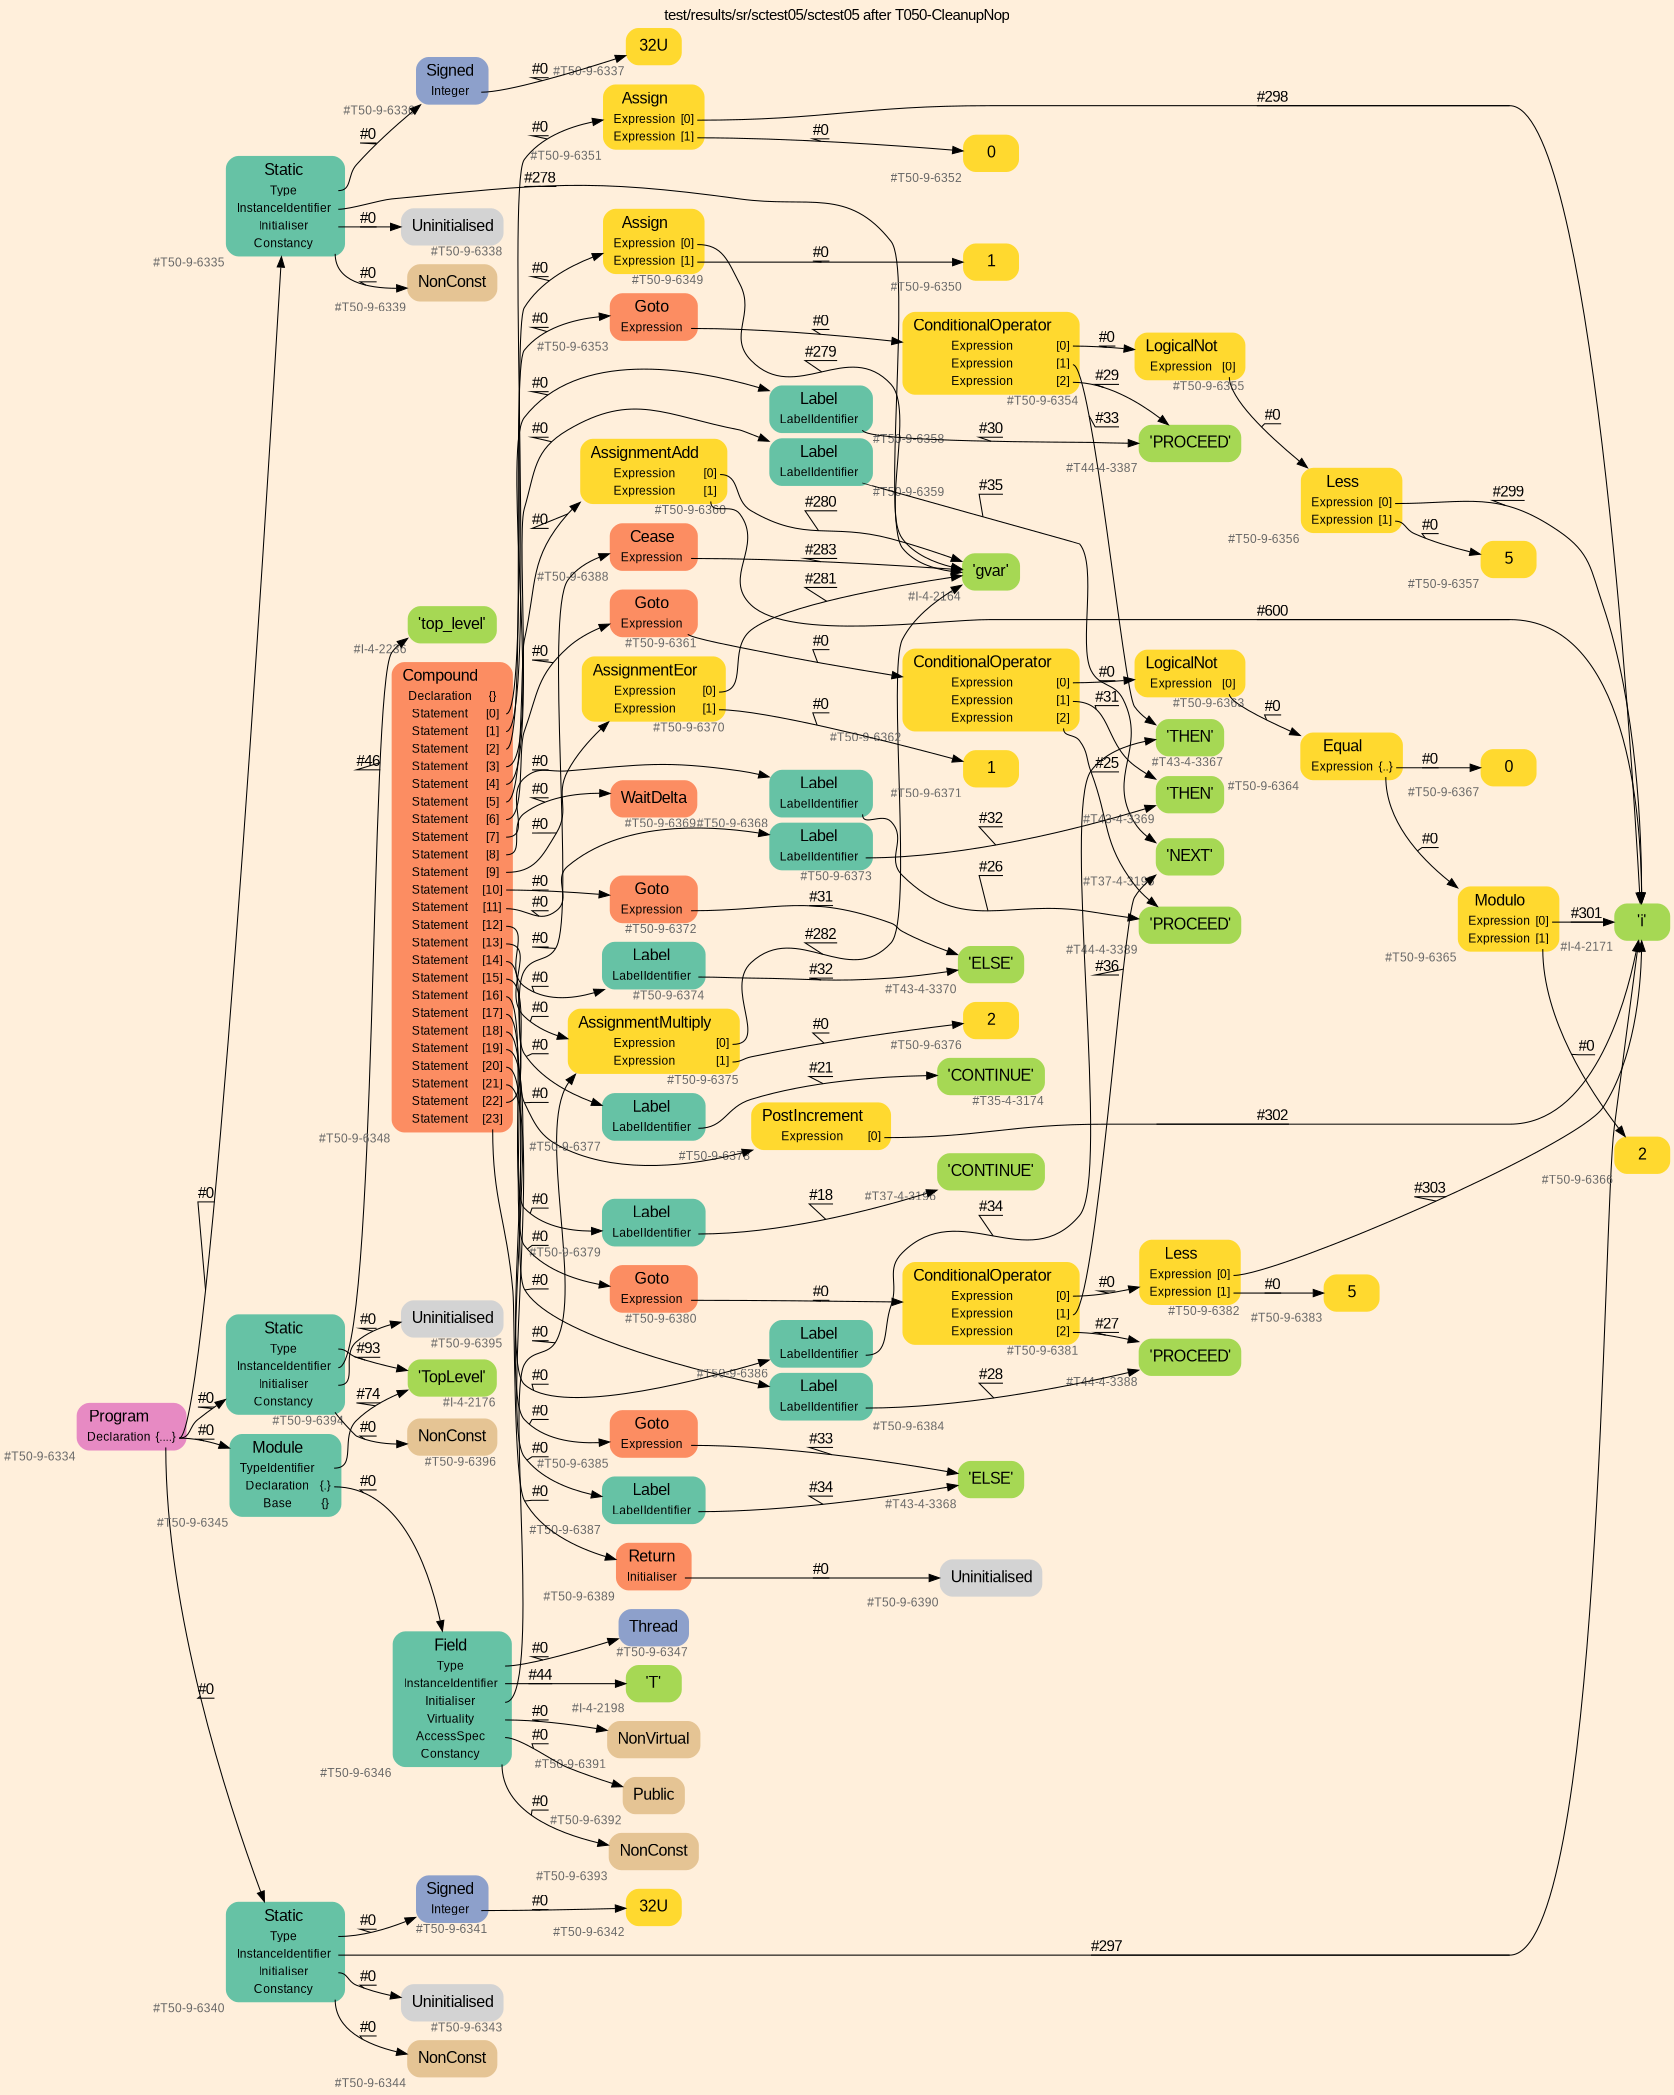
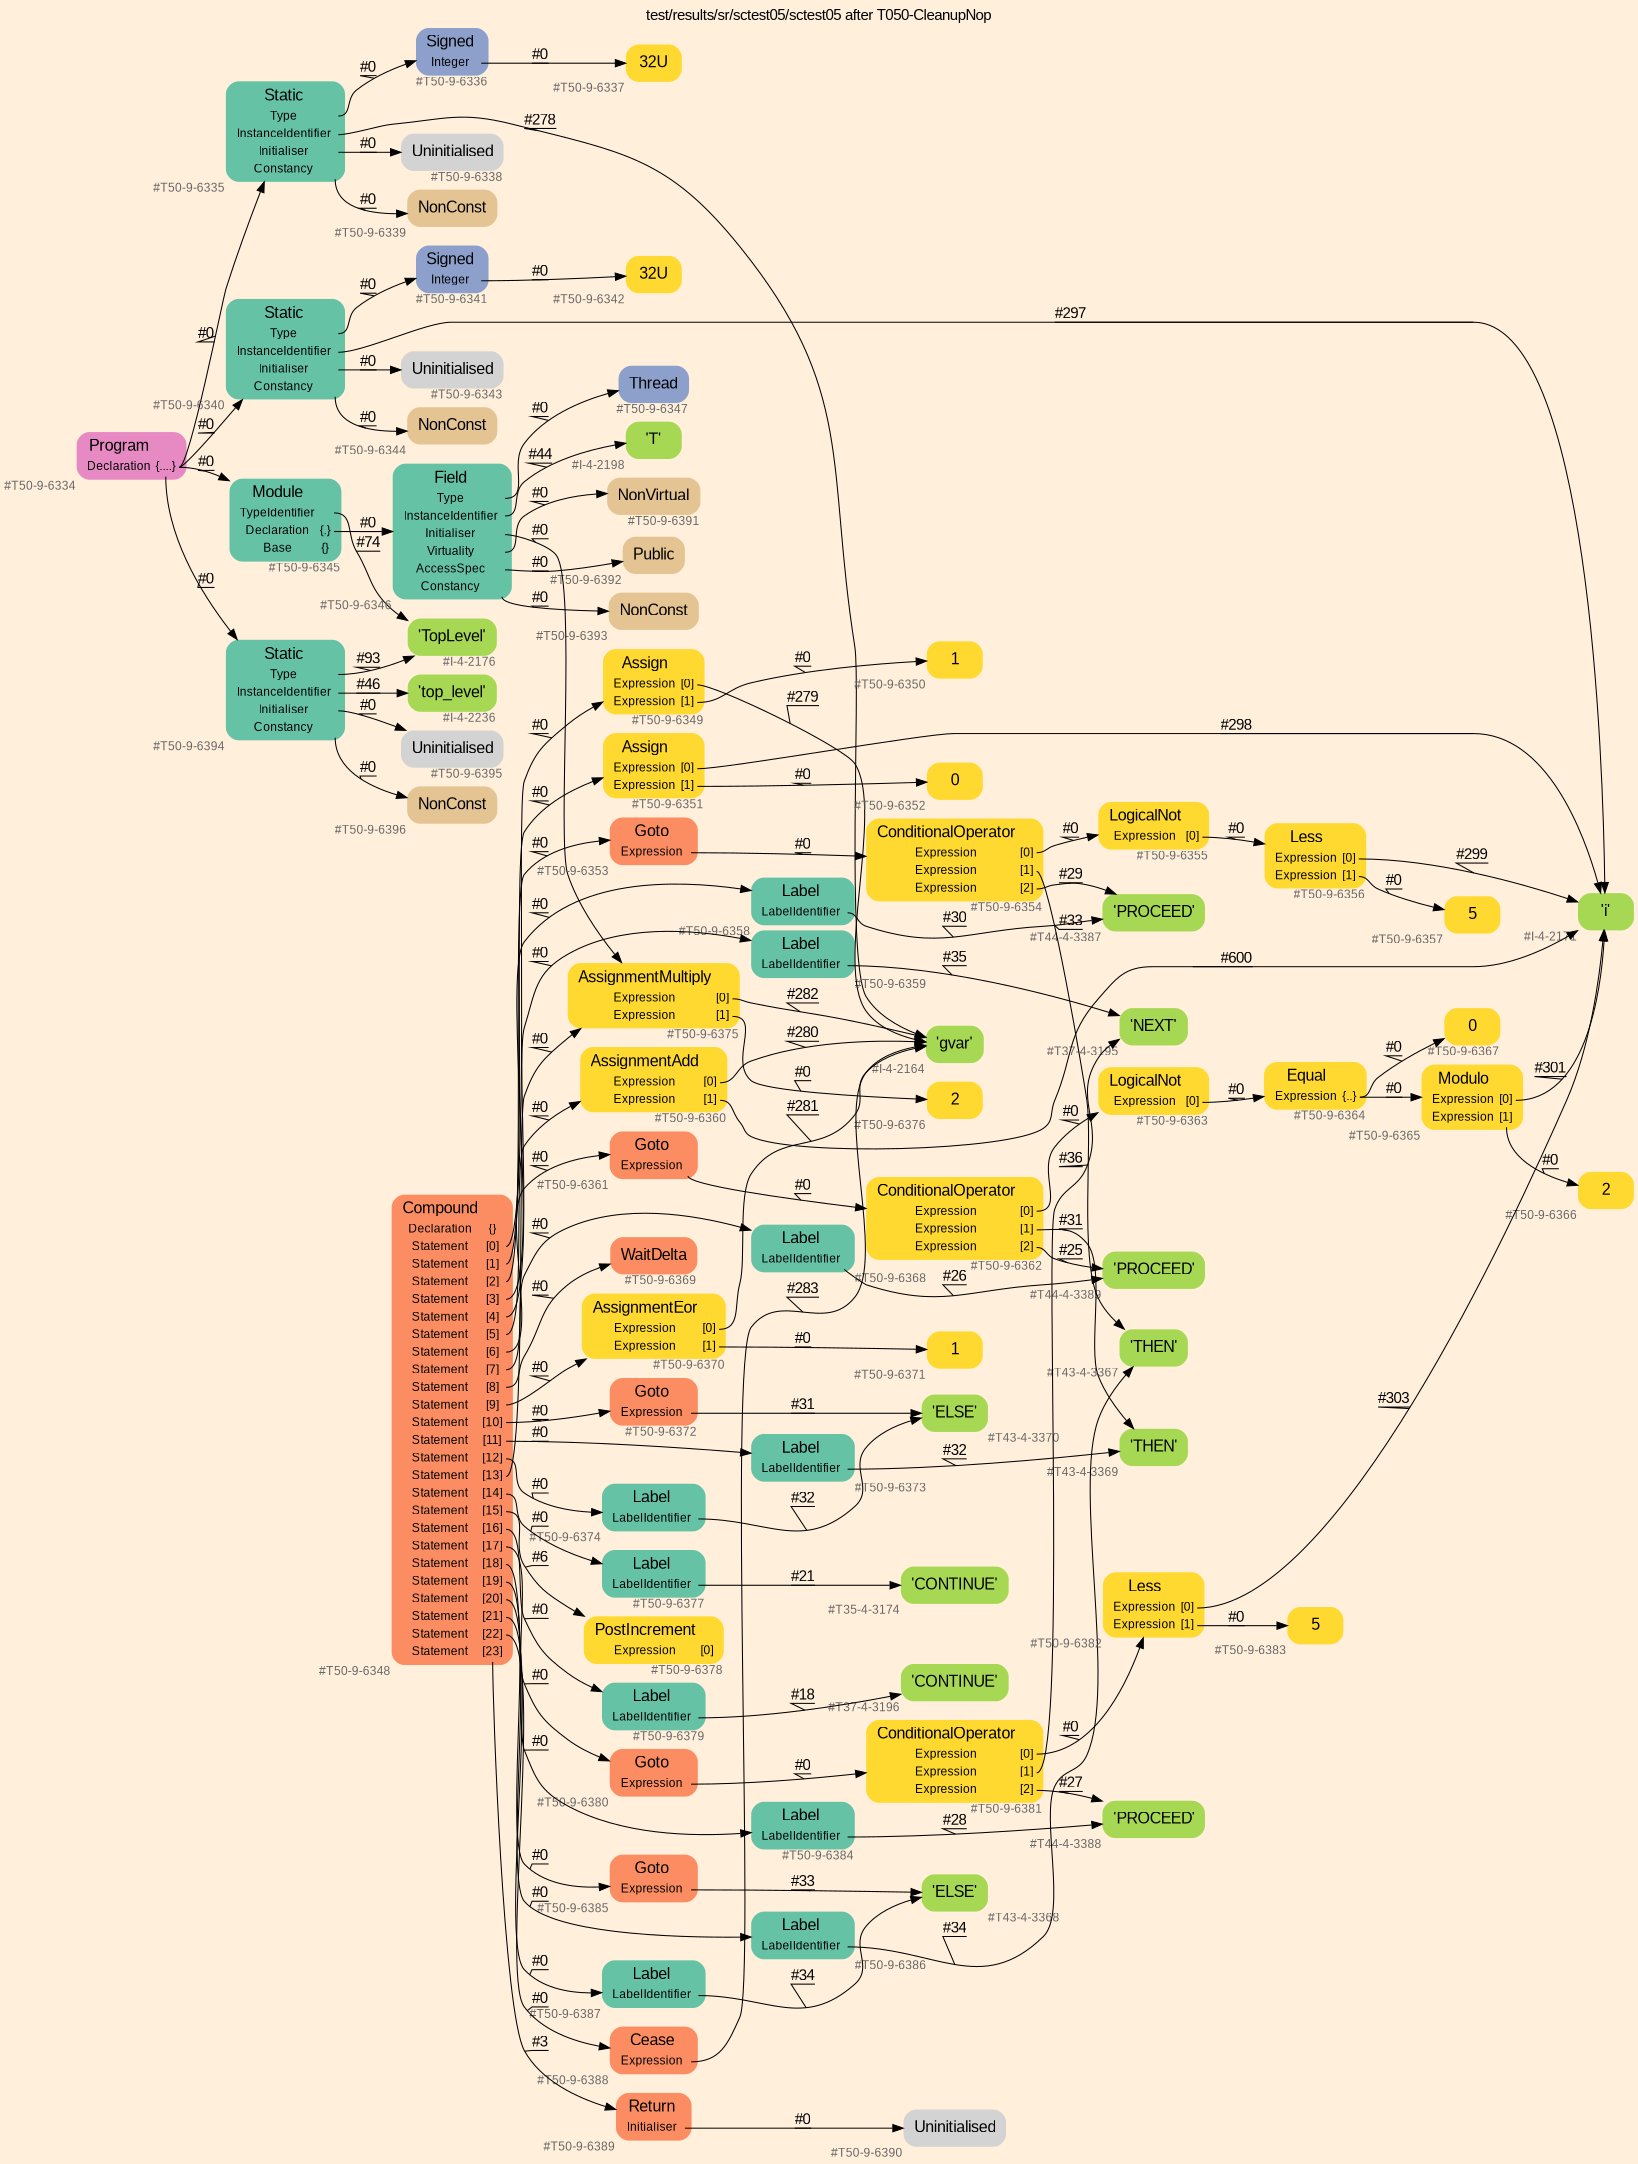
edge "Compound" -> "PostIncrement": label "#0" -> "#6"
edge "PostIncrement" -> "'i'": removed, label "#302"
edge "Compound" -> "Return": label "#0" -> "#3"
